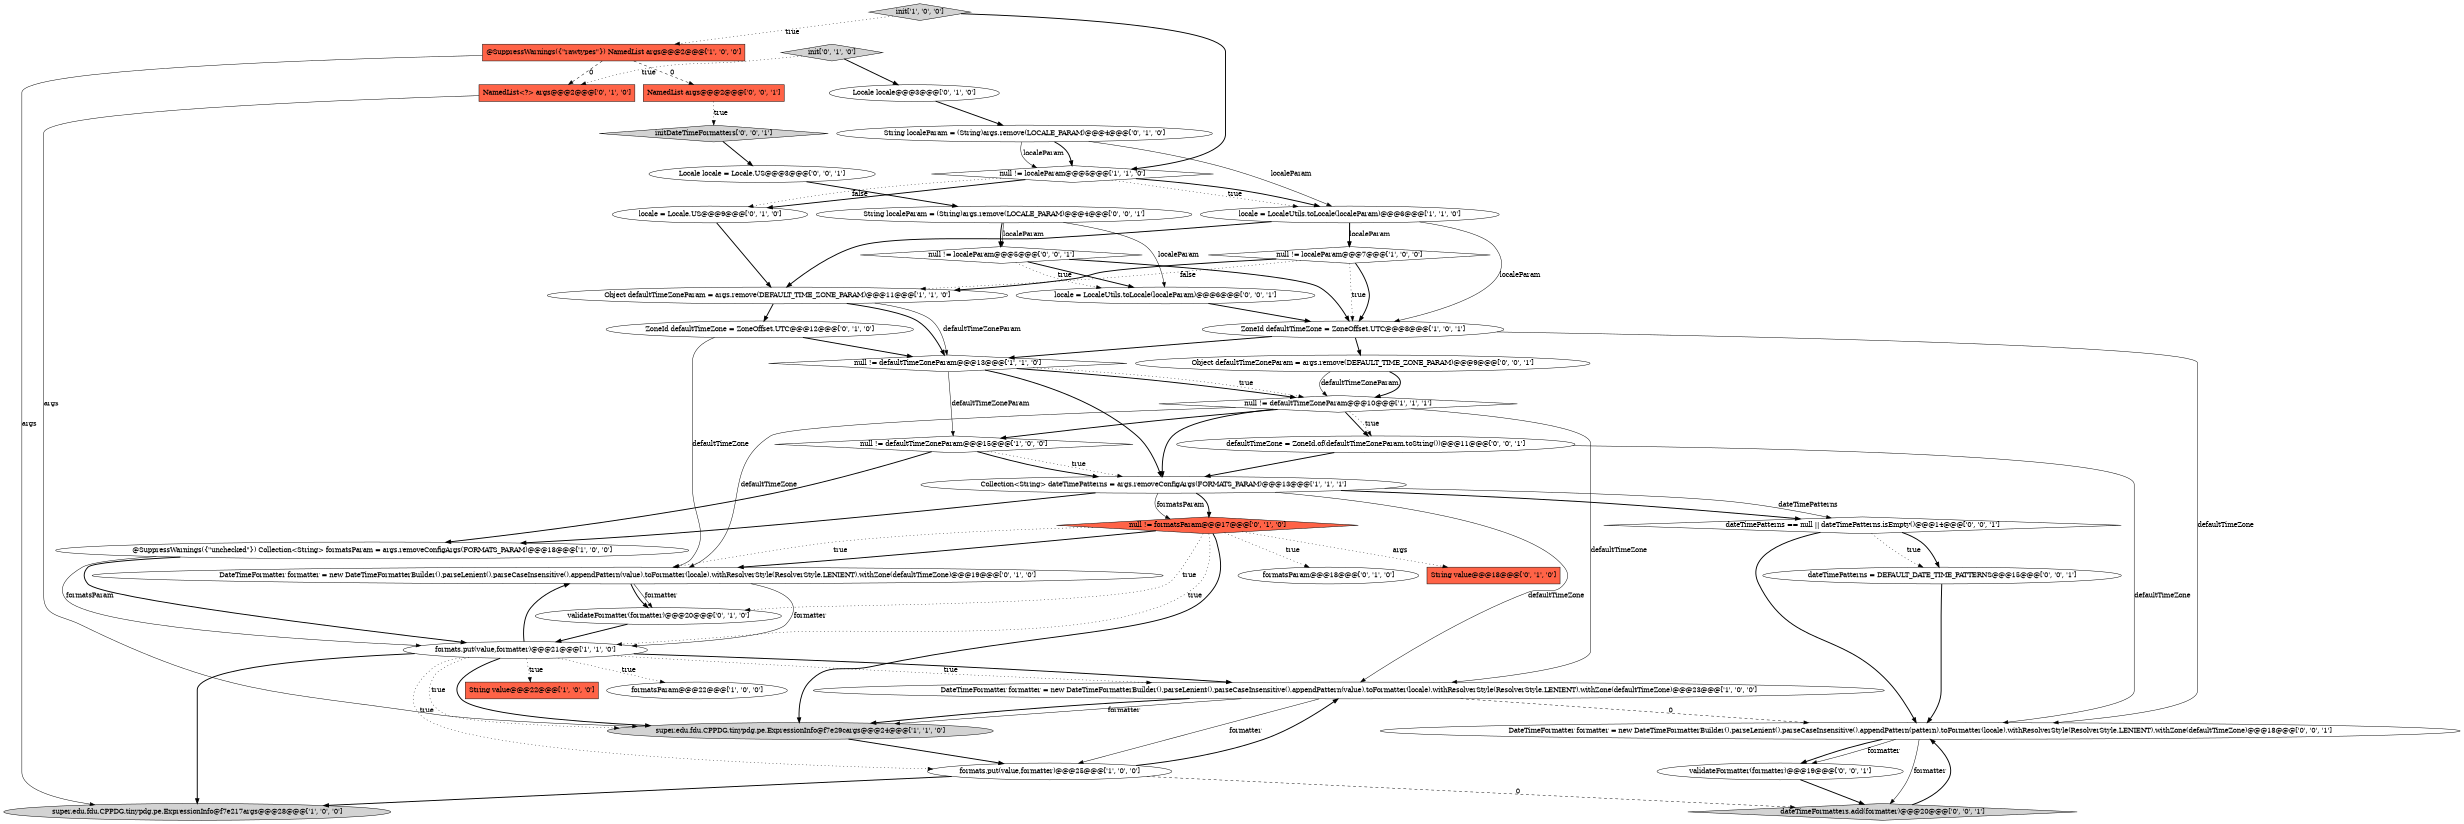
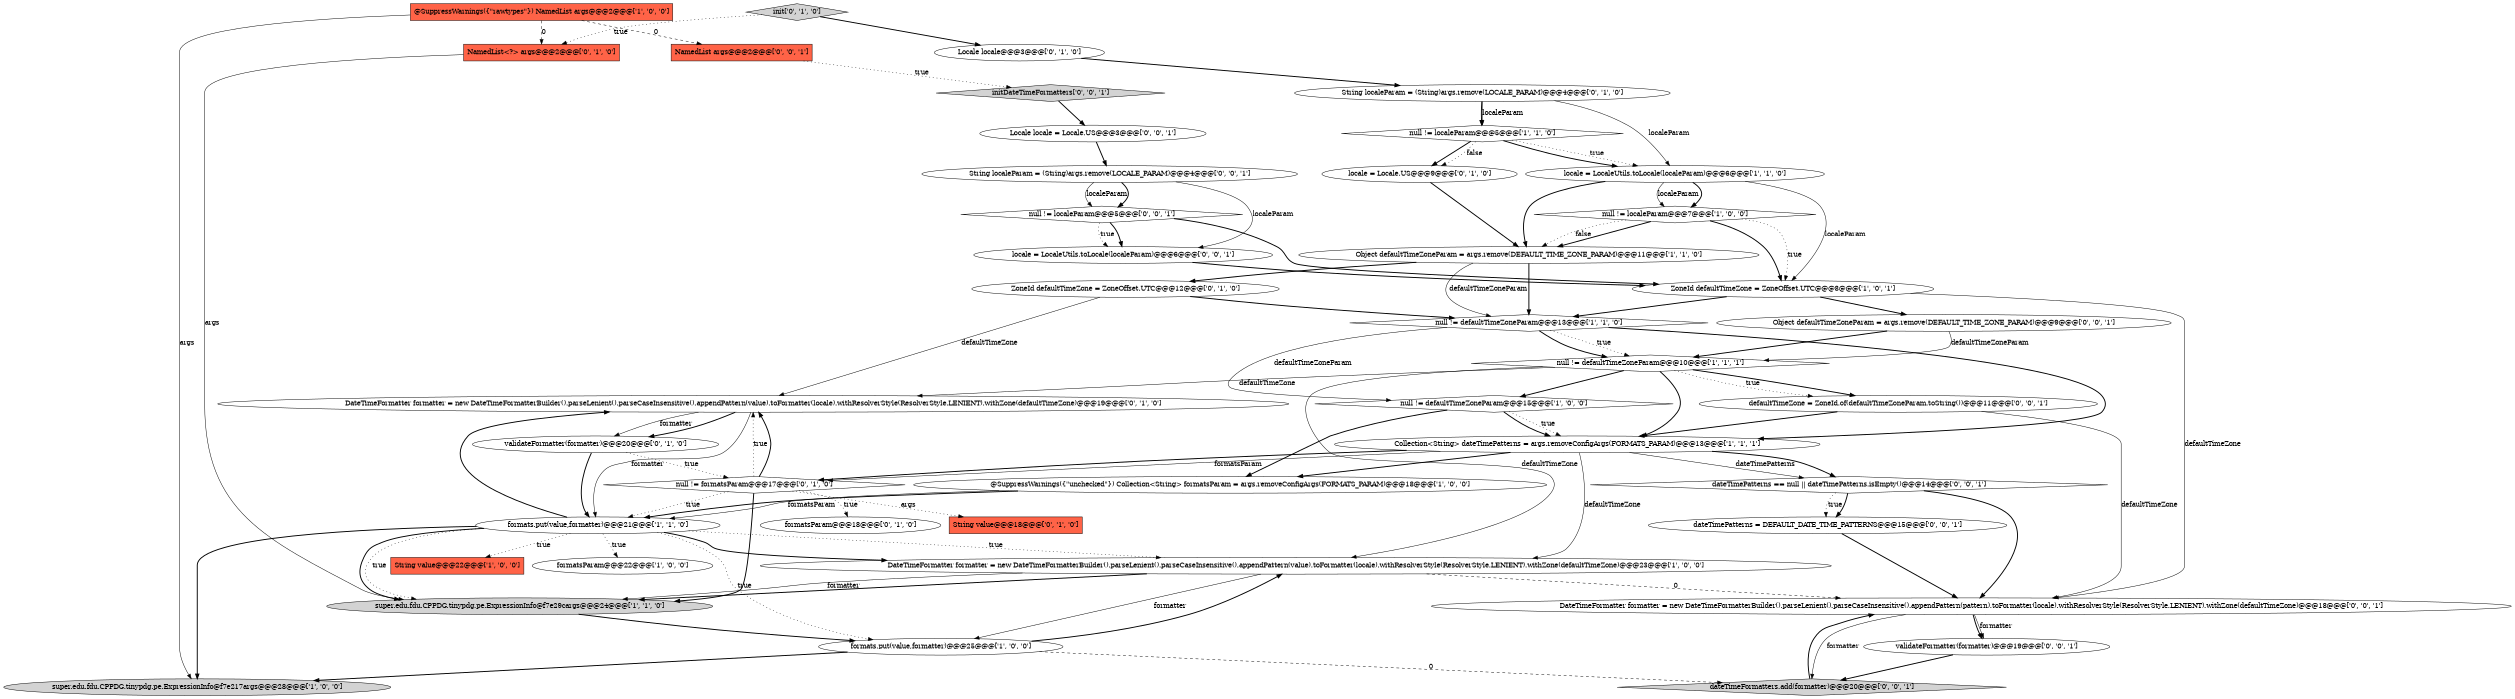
node "init['1', '0', '0']": removed
node "null != formatsParam@@@17@@@['0', '1', '0']": fillcolor tomato -> white
edge "null != formatsParam@@@17@@@['0', '1', '0']" -> "validateFormatter(formatter)@@@20@@@['0', '1', '0']": reversed
